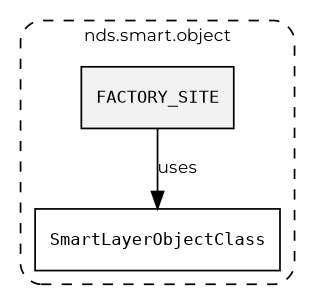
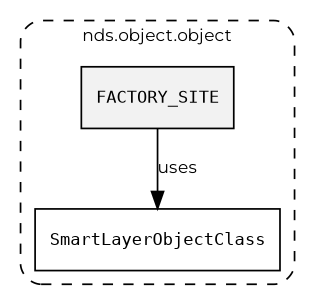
cluster "nds.smart.object": label "nds.smart.object" -> "nds.object.object"
